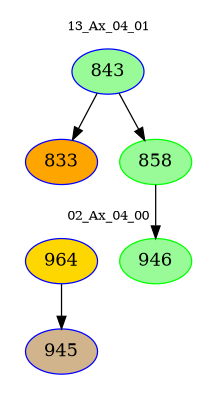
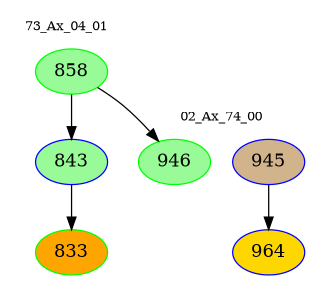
cluster "13_Ax_04_01": label "13_Ax_04_01" -> "73_Ax_04_01"
edge "843" -> "858": reversed
node "833": color blue -> green
cluster "02_Ax_04_00": label "02_Ax_04_00" -> "02_Ax_74_00"
edge "964" -> "945": reversed
